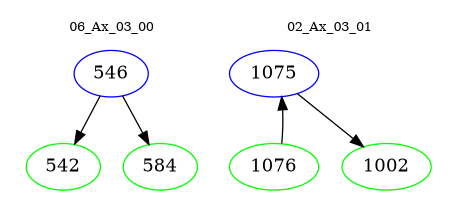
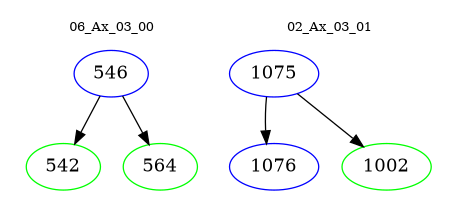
edge "1076" -> "1075": reversed
node "584": label "584" -> "564"
node "1076": color green -> blue
